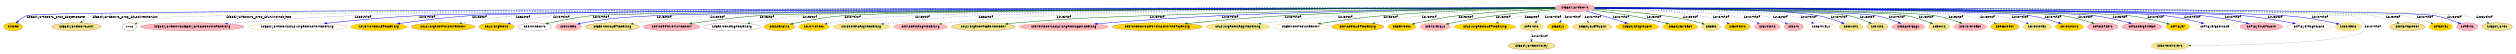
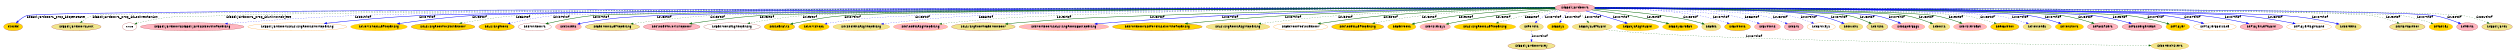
edge "idBackyardDoor1" -> "idScrewdriver1": now "idBaby1LeftHand" -> "idScrewdriver1"
edge "idBackyardDoor1" -> "idButton2": label "isNorthOf" -> "isEastOf"
